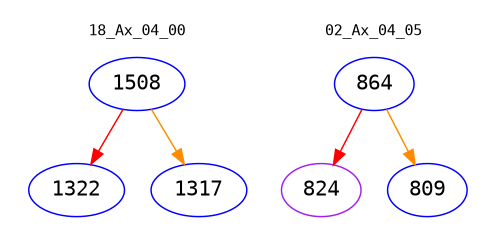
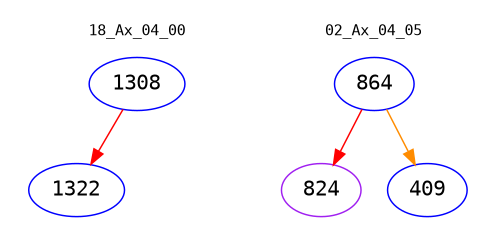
node "1508": label "1508" -> "1308"
node "1317": removed
node "809": label "809" -> "409"
